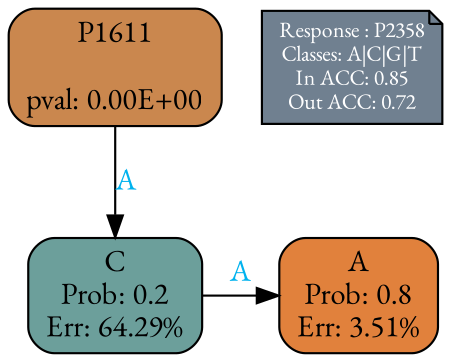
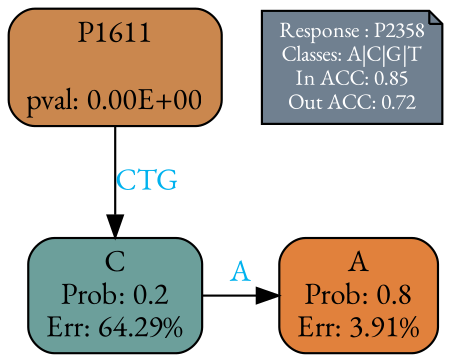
edge "P1611 pval: 0.00E+00" -> "C Prob: 0.2 Err: 64.29%": label "A" -> "CTG"
node "A Prob: 0.8 Err: 3.51%": label "A Prob: 0.8 Err: 3.51%" -> "A Prob: 0.8 Err: 3.91%"
